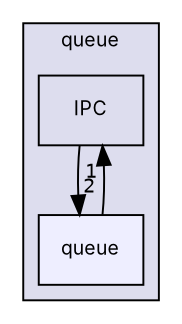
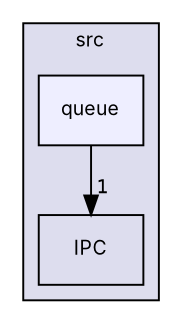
cluster "queue": label "queue" -> "src"
edge "IPC" -> "queue": removed
